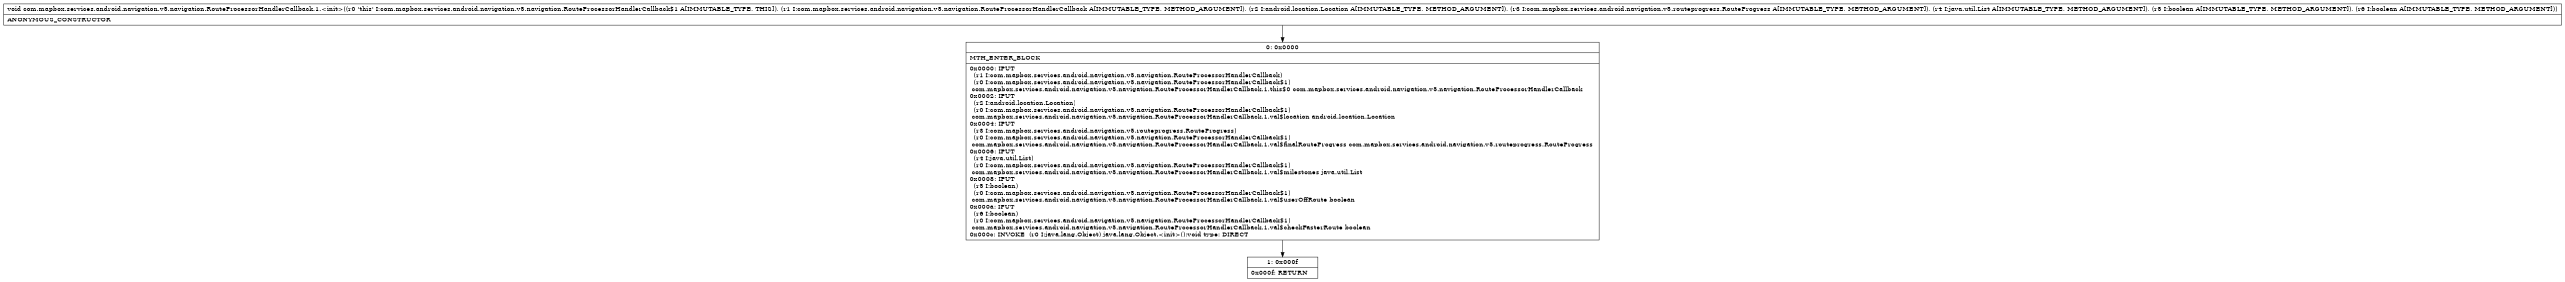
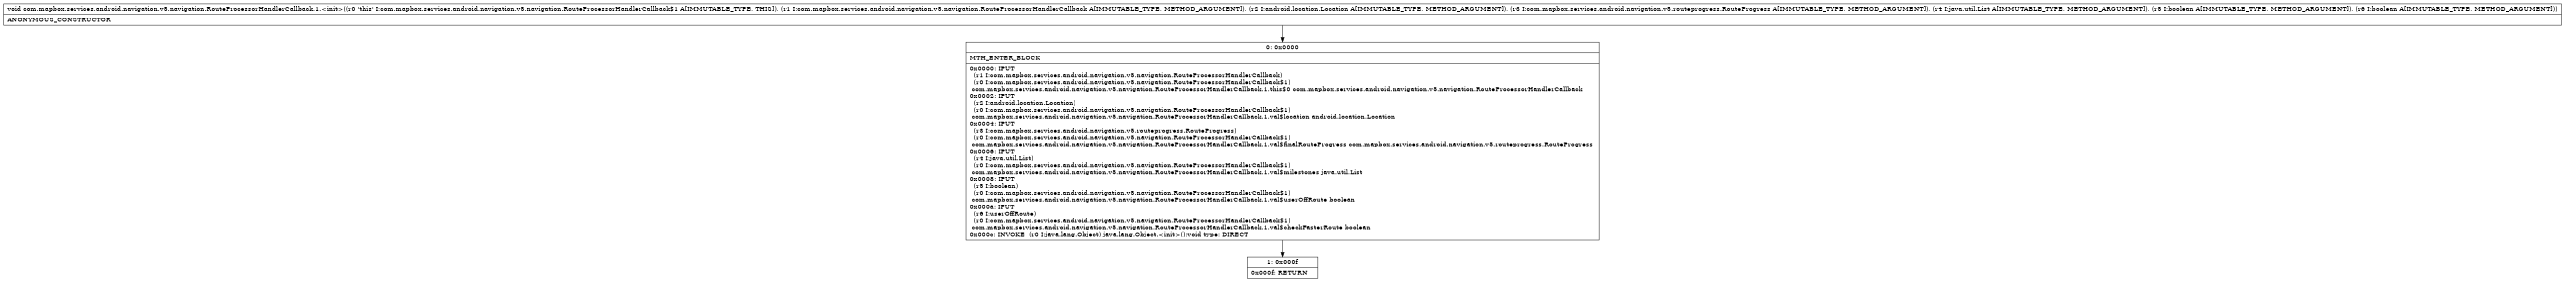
node "0: 0x0000": text "(r6 I:boolean)" -> "(r6 I:userOffRoute)"
